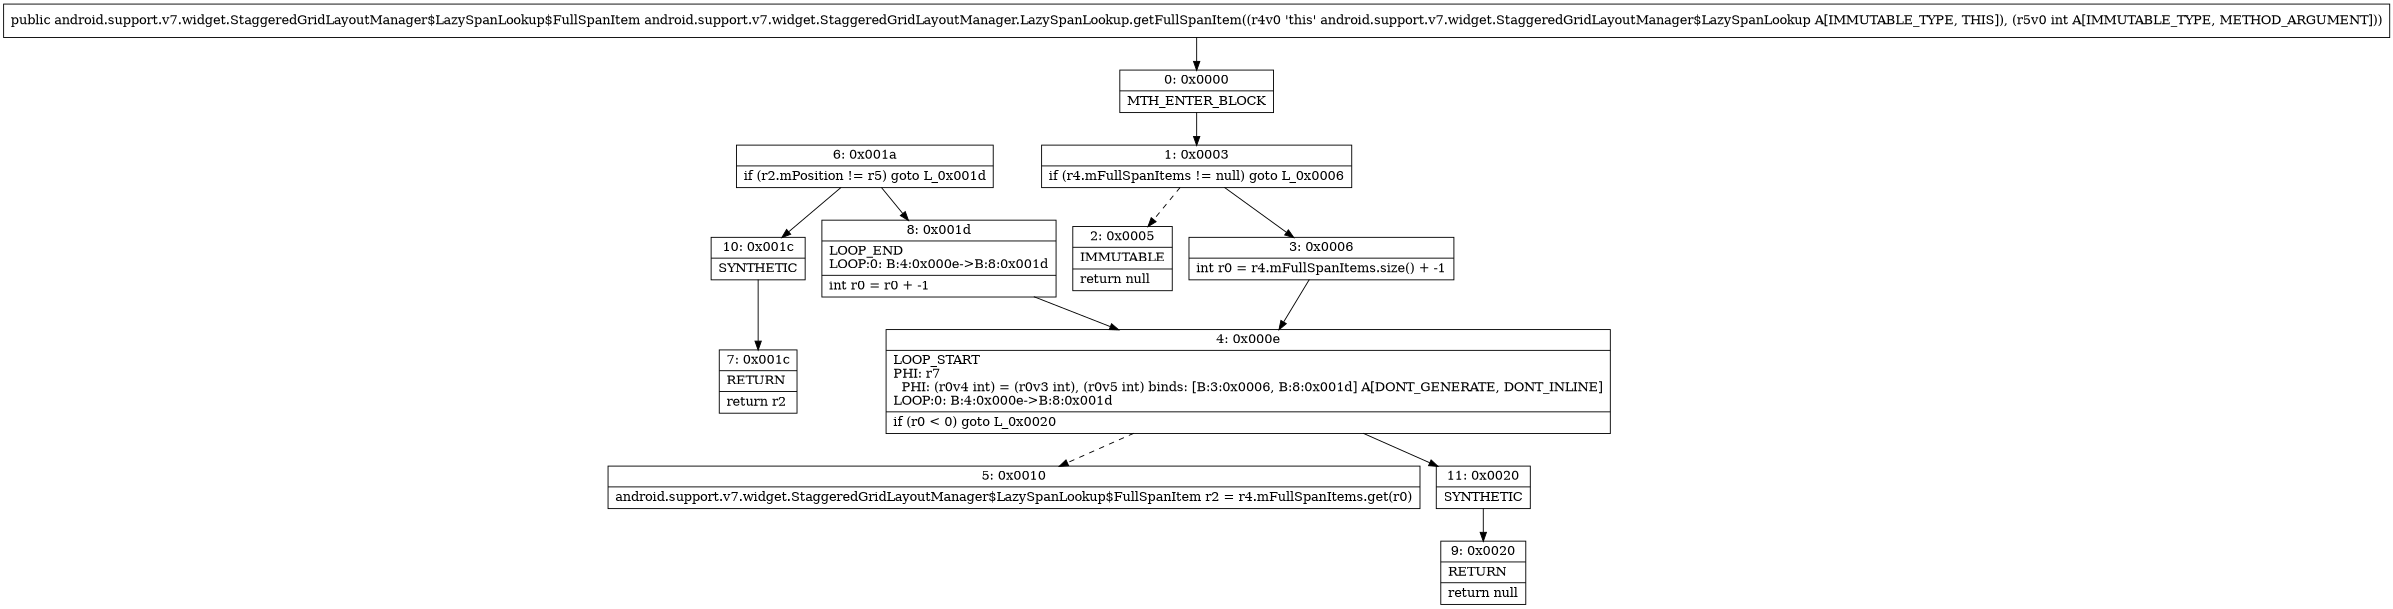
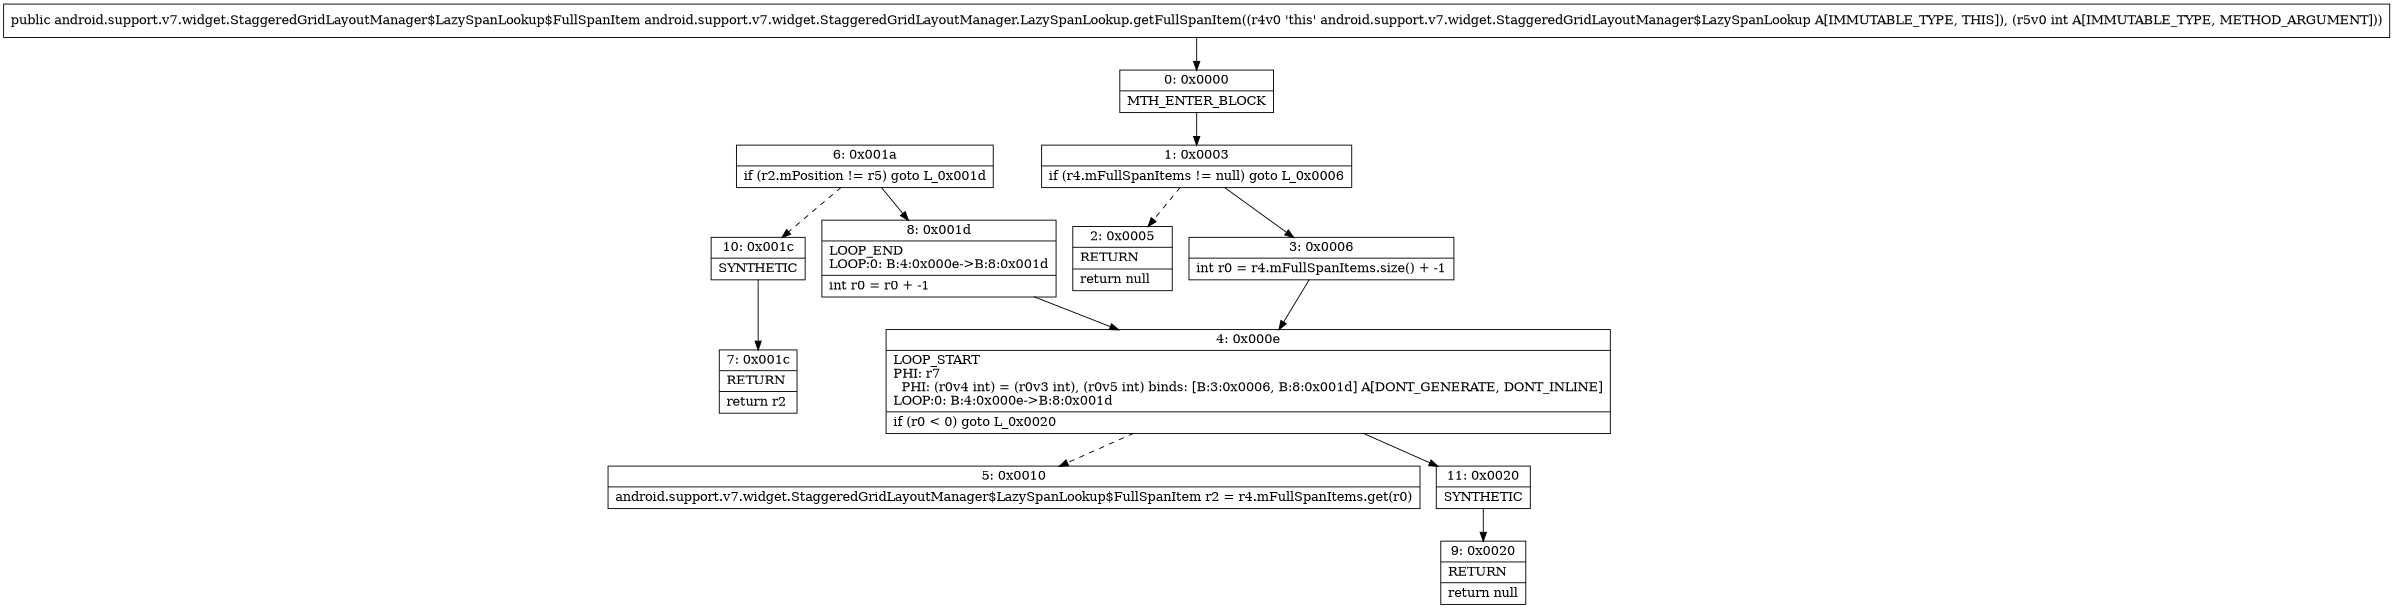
edge "6: 0x001a" -> "10: 0x001c": style solid -> dashed
node "2: 0x0005": text "IMMUTABLE" -> "RETURN"
